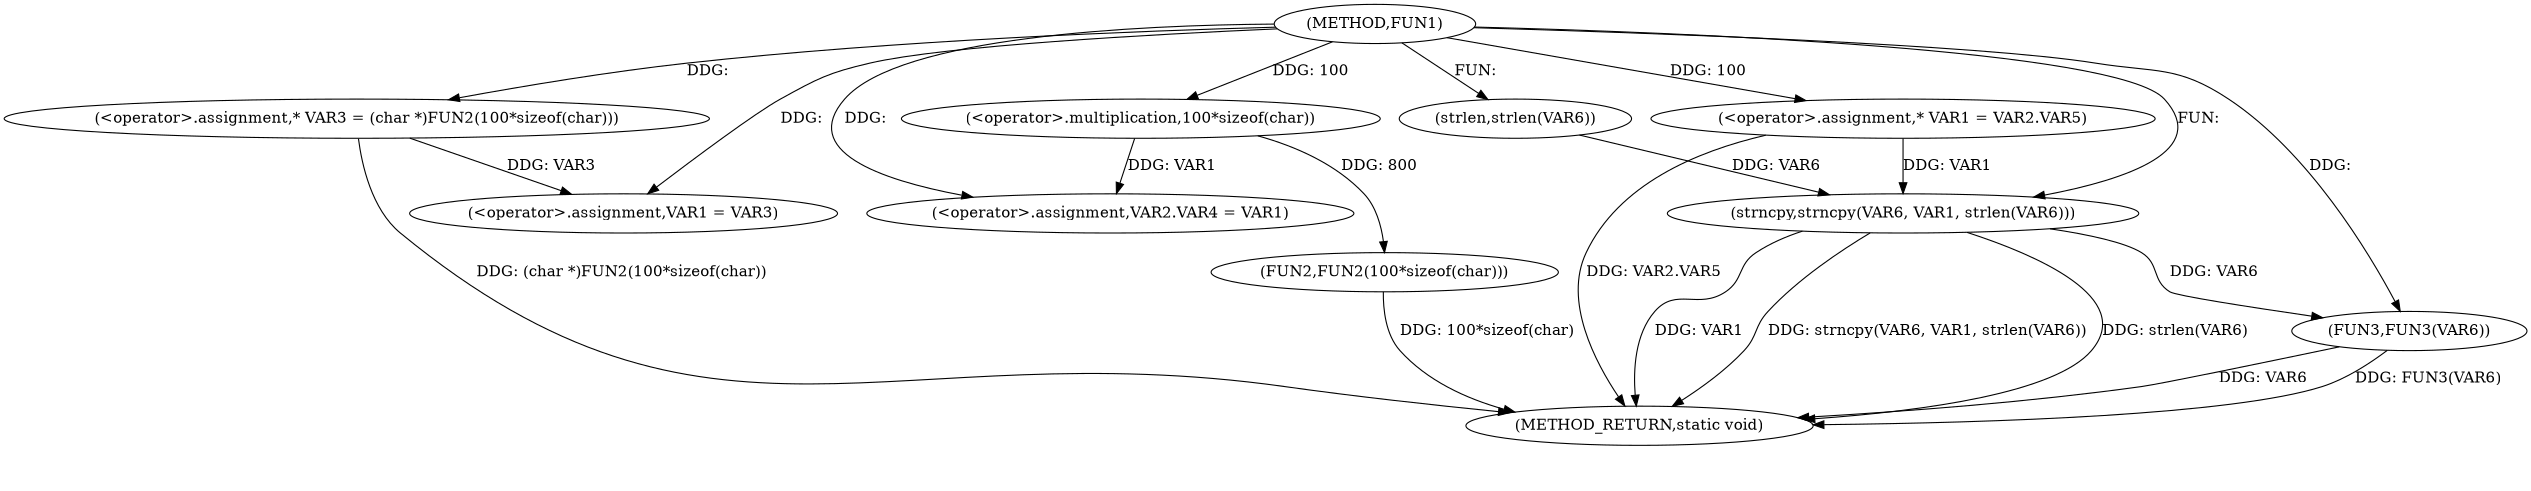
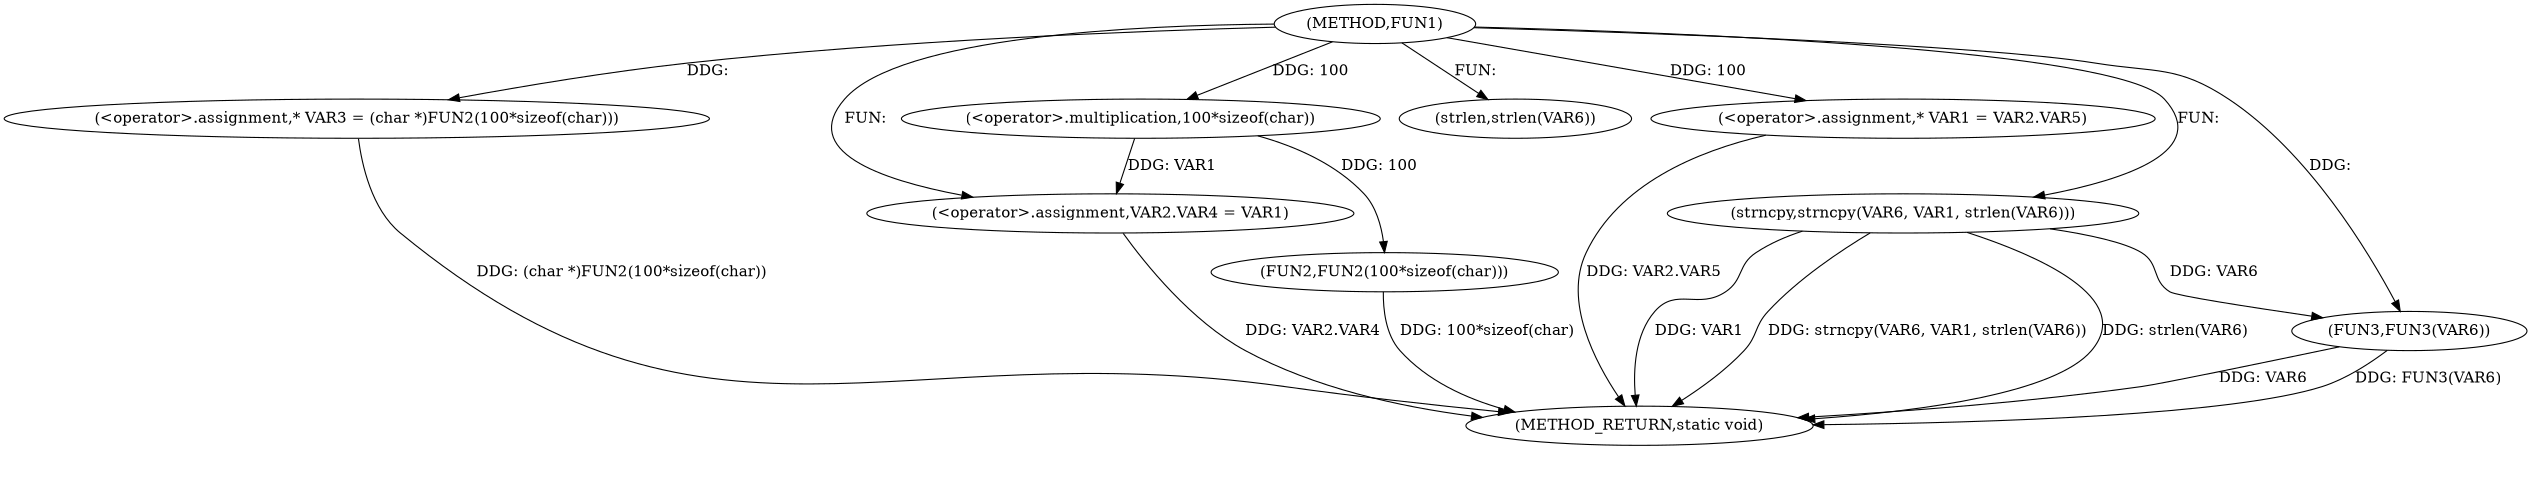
edge "(METHOD,FUN1)" -> "(<operator>.assignment,VAR2.VAR4 = VAR1)": label "DDG: " -> "FUN: "
edge "(<operator>.assignment,* VAR1 = VAR2.VAR5)" -> "(strncpy,strncpy(VAR6, VAR1, strlen(VAR6)))": removed, label "DDG: VAR1"
edge "(strlen,strlen(VAR6))" -> "(strncpy,strncpy(VAR6, VAR1, strlen(VAR6)))": removed, label "DDG: VAR6"
edge "(<operator>.multiplication,100*sizeof(char))" -> "(FUN2,FUN2(100*sizeof(char)))": label "DDG: 800" -> "DDG: 100"
node "(<operator>.assignment,VAR1 = VAR3)": removed
edge "(<operator>.assignment,VAR2.VAR4 = VAR1)" -> "(METHOD_RETURN,static void)": added, label "DDG: VAR2.VAR4"
